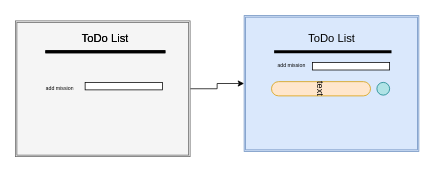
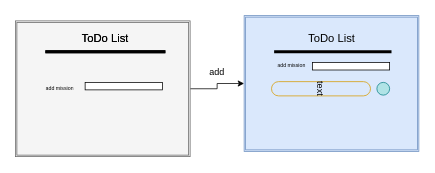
node "add": added
node "text": fillcolor #ffe6cc -> #dae8fc
